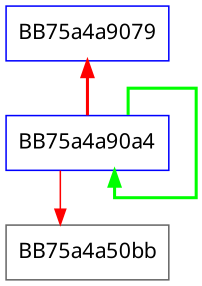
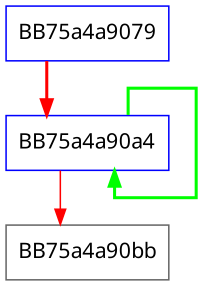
edge "BB75a4a90a4" -> "BB75a4a9079": reversed
node "BB75a4a50bb": label "BB75a4a50bb" -> "BB75a4a90bb"
